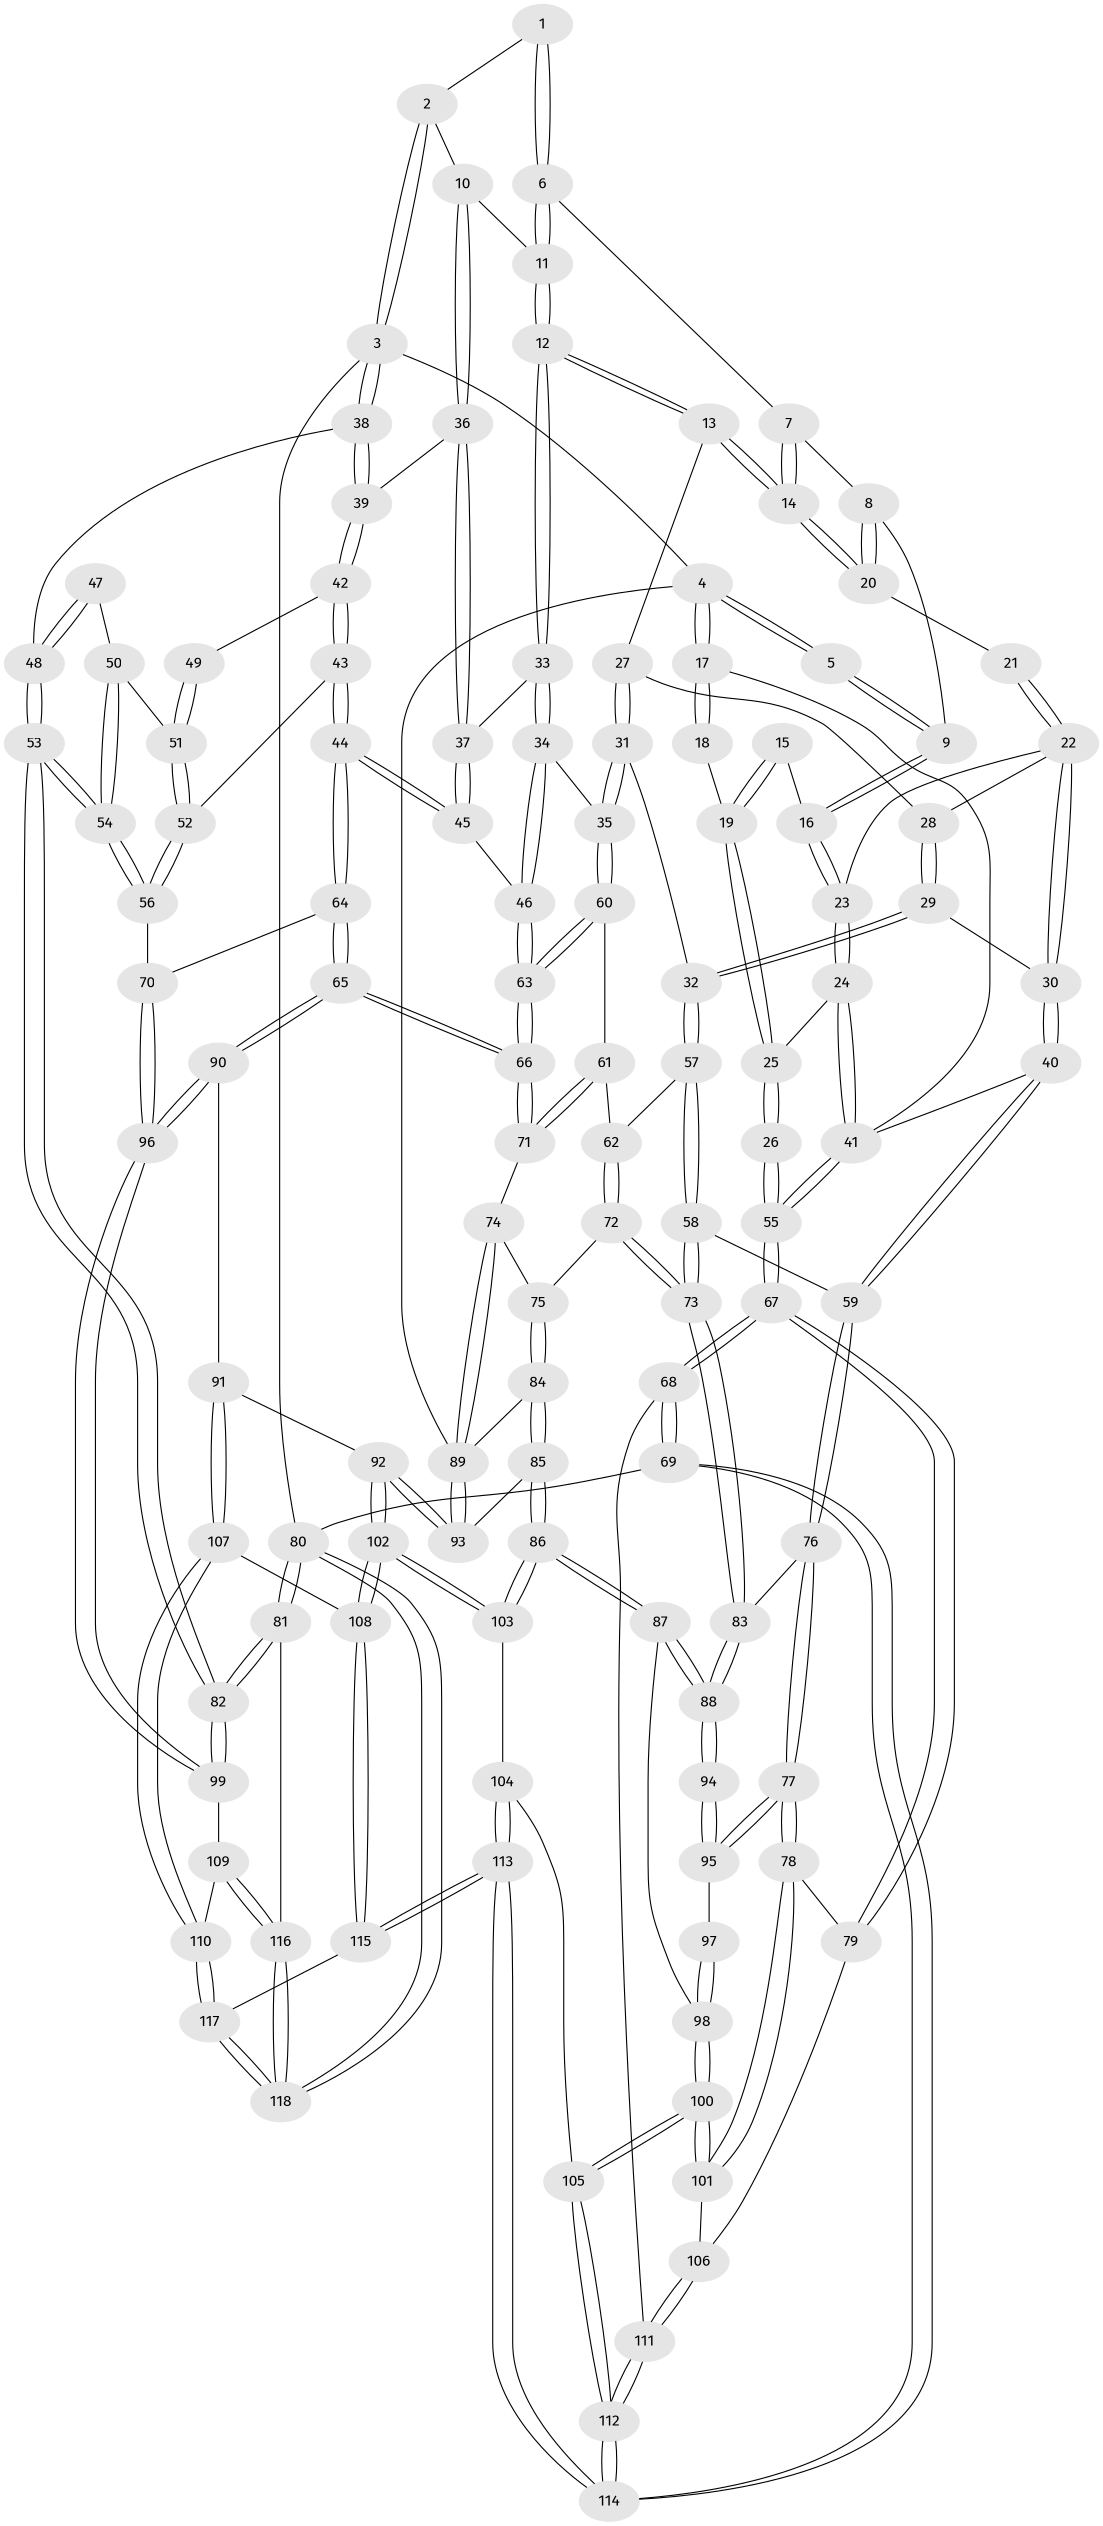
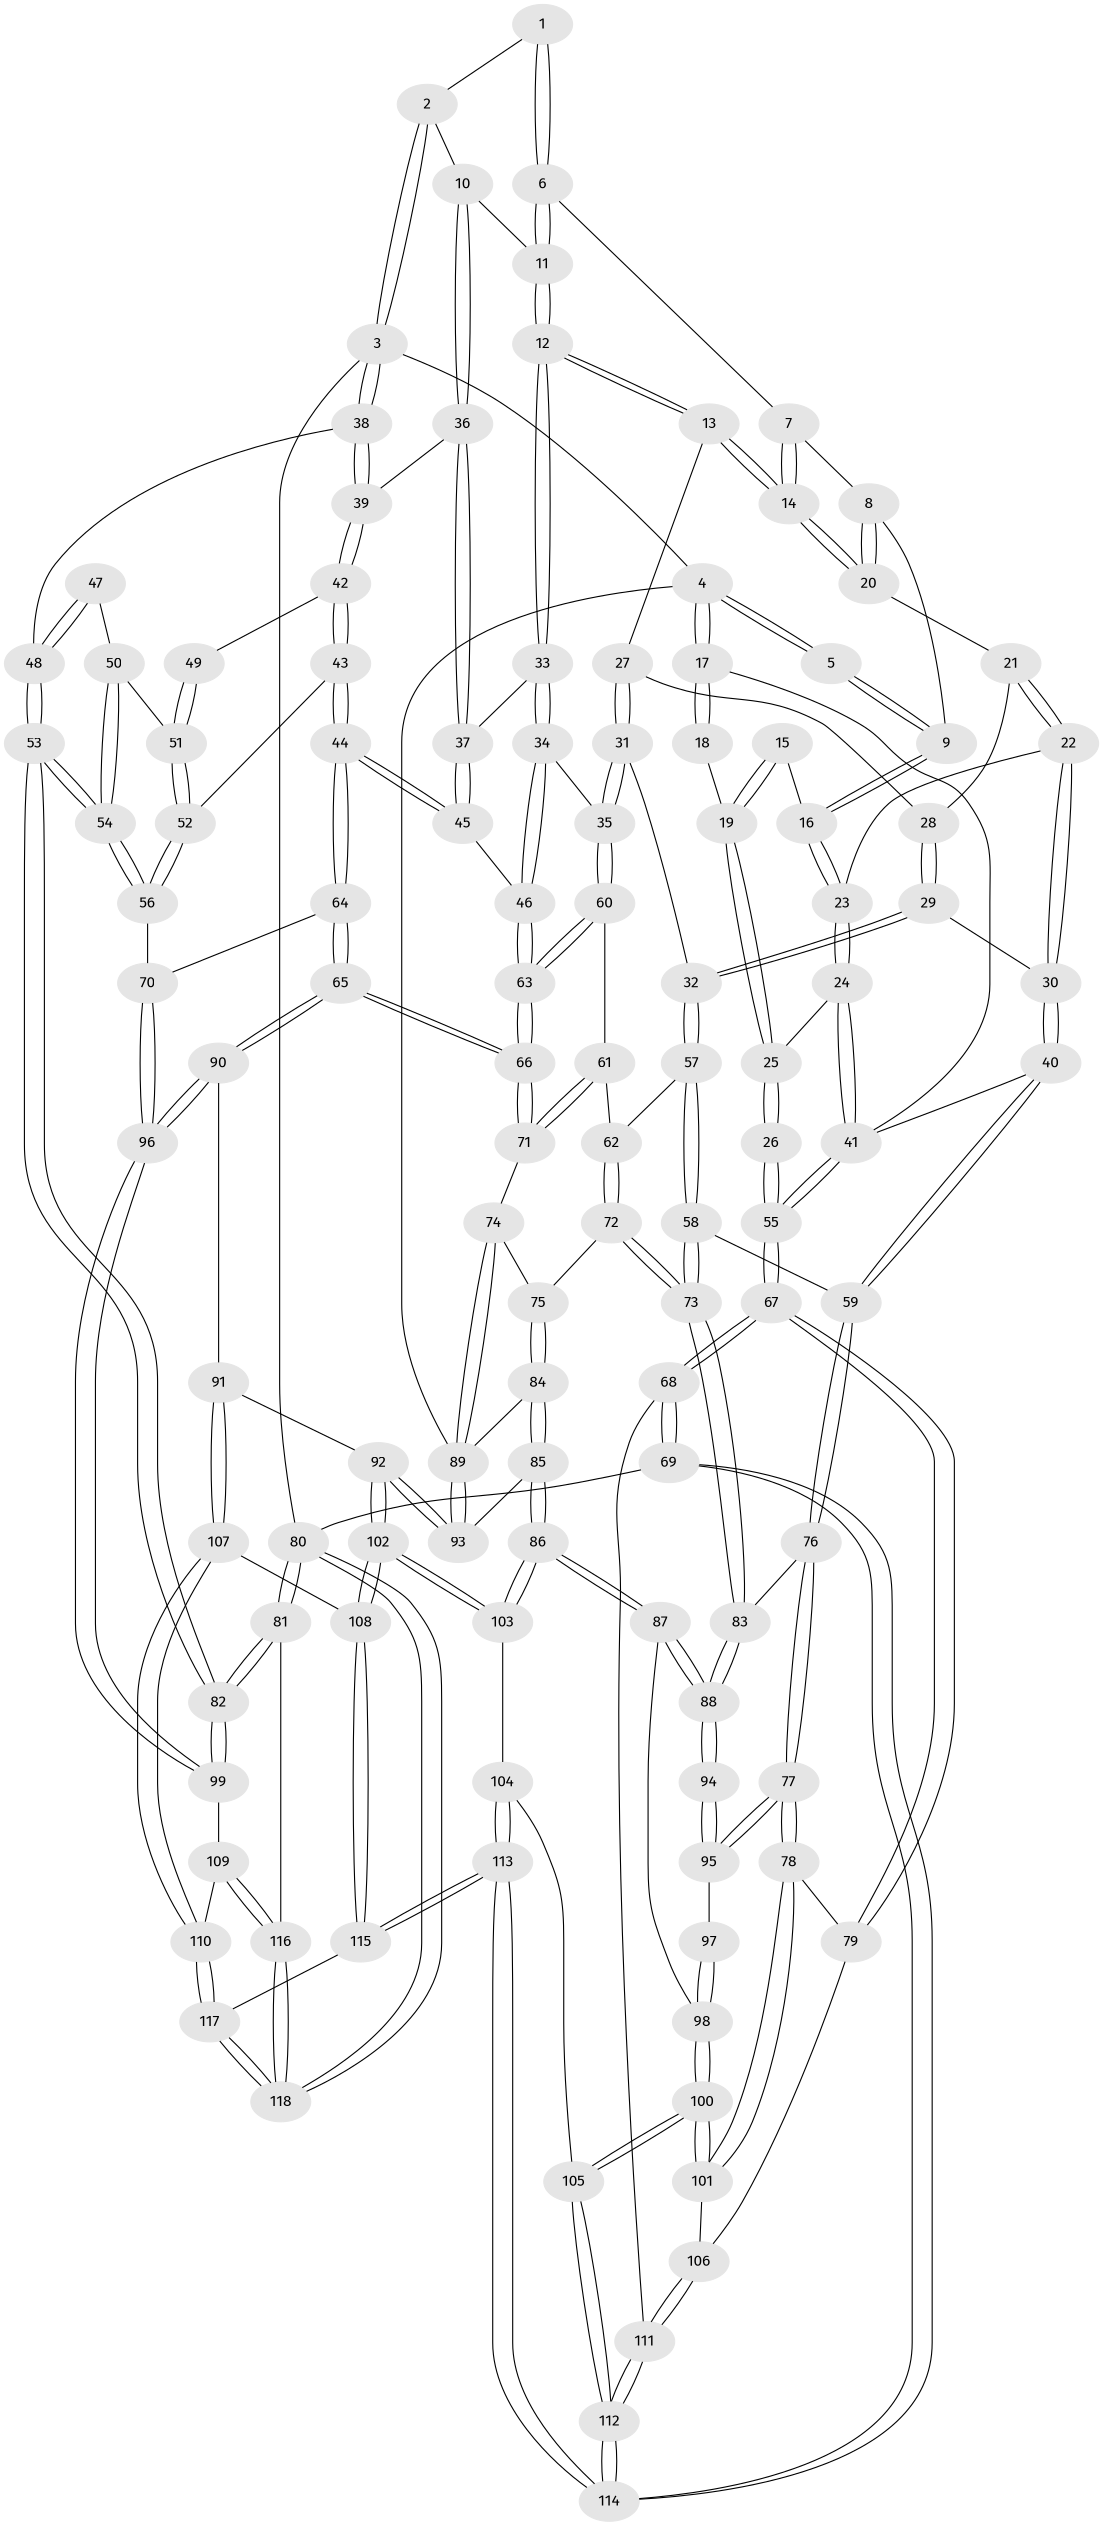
edge "22" -- "28": now "21" -- "28"
